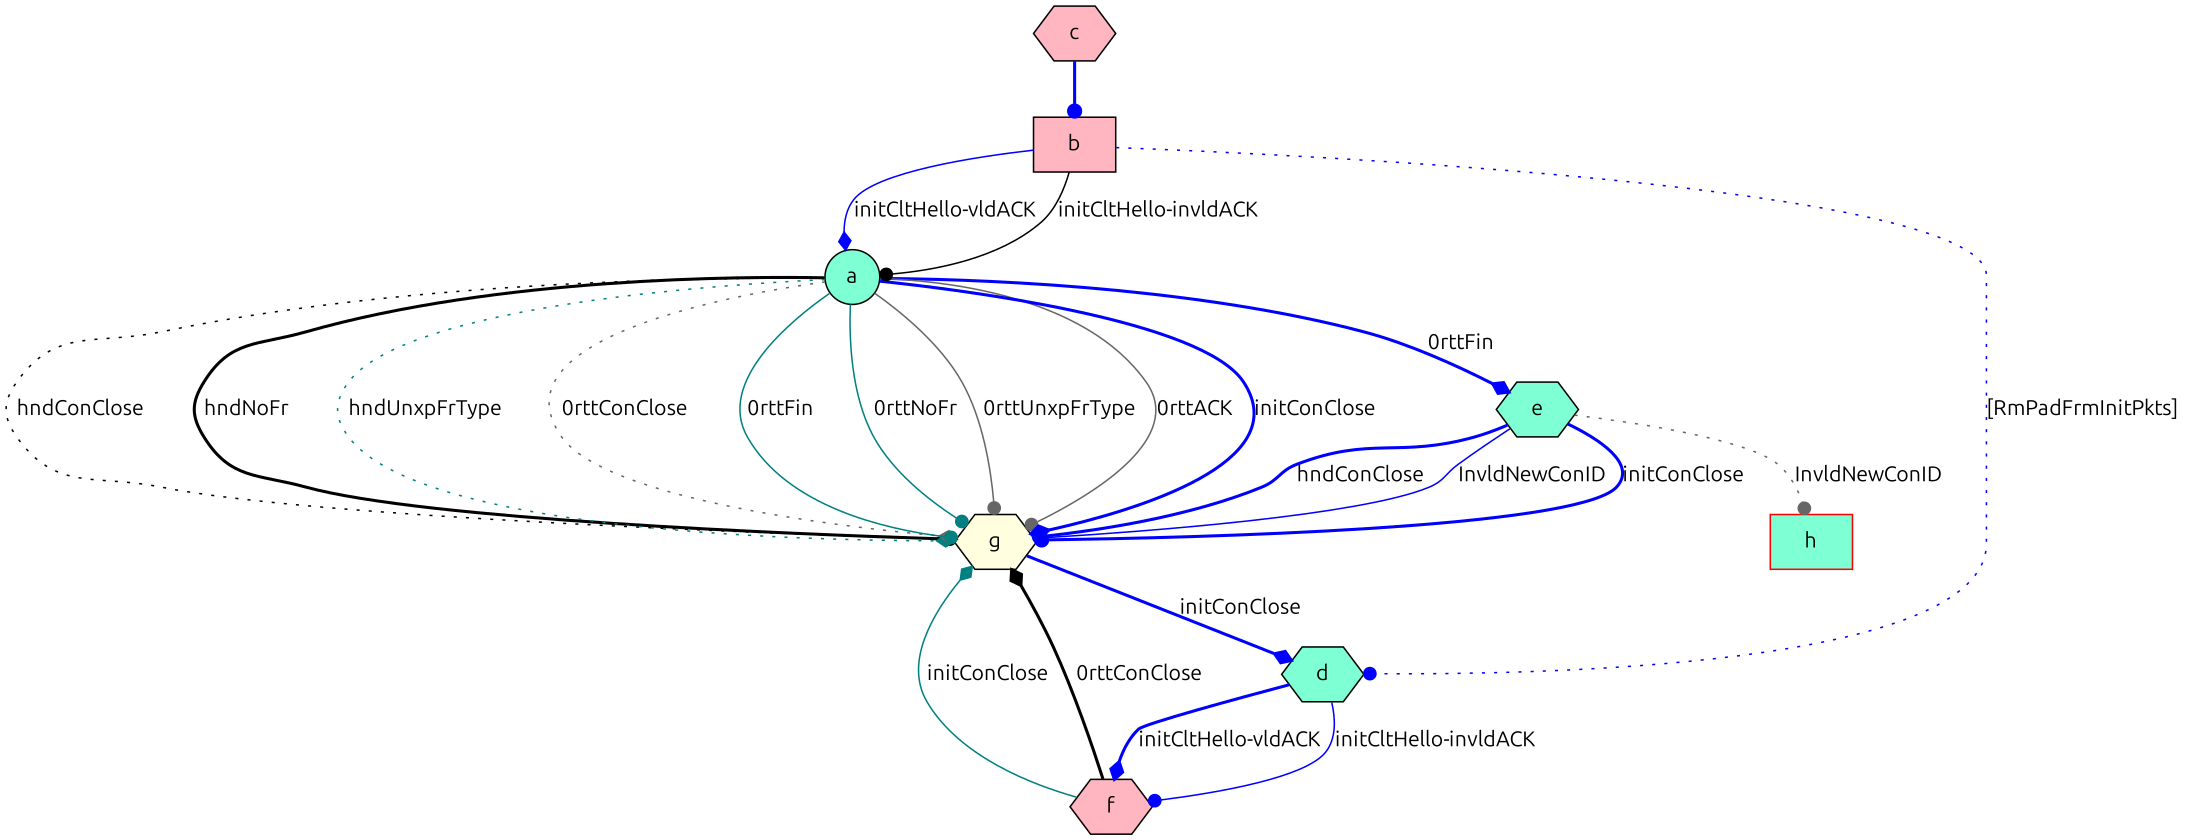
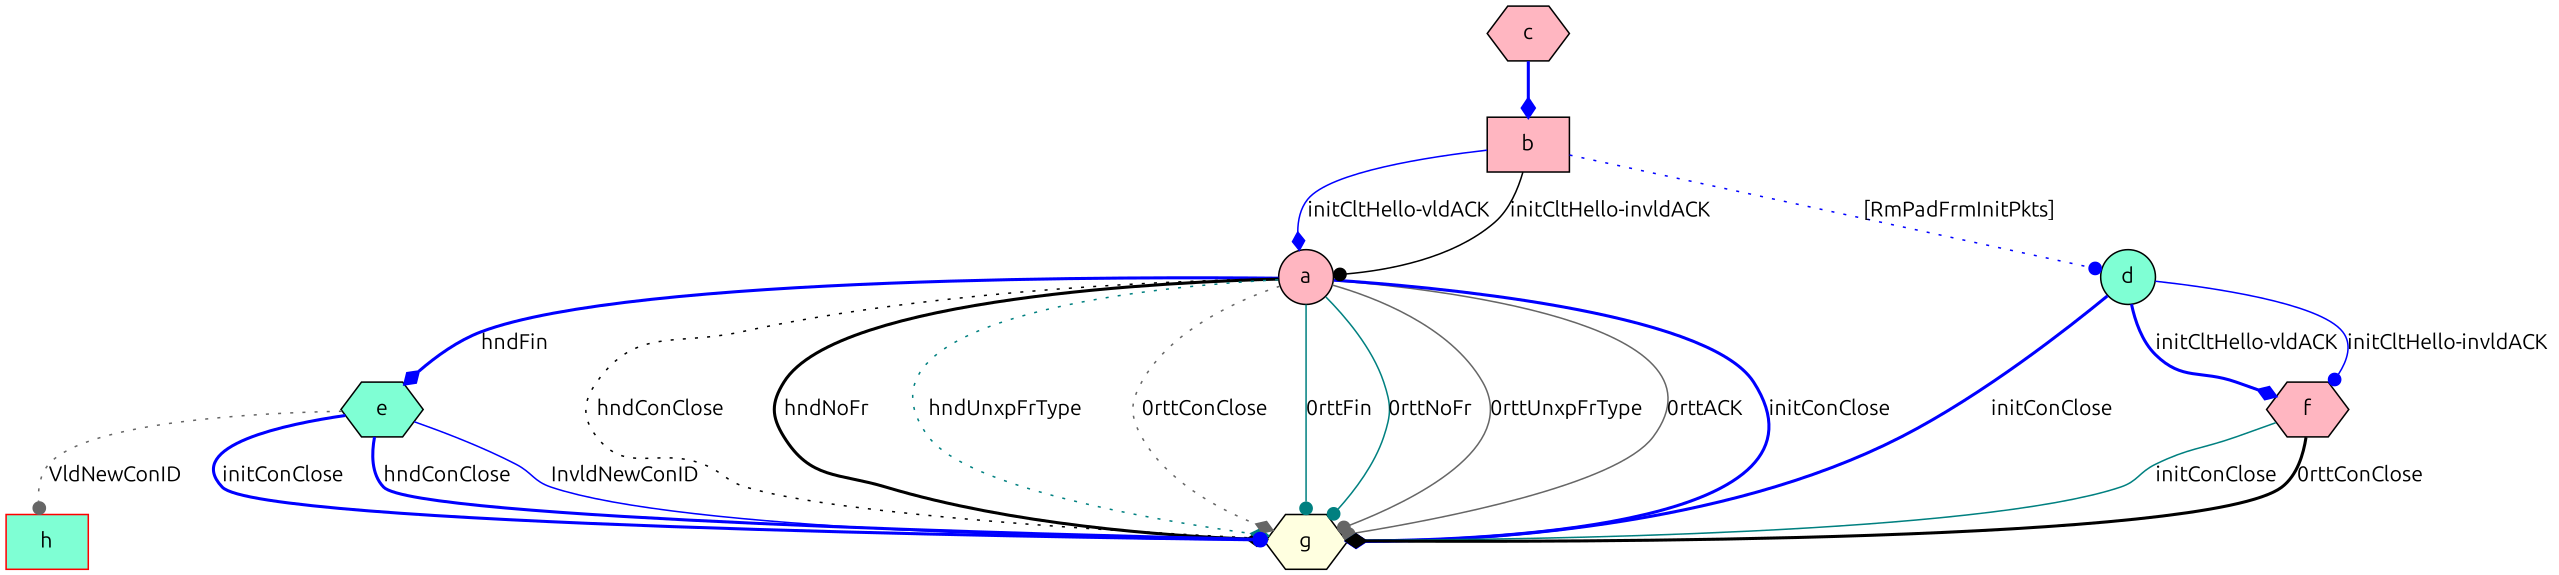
edge "c" -> "b": arrowhead dot -> diamond
node "a": fillcolor aquamarine -> lightpink
edge "a" -> "e": label "0rttFin " -> "hndFin "
edge "e" -> "h": label "InvldNewConID " -> "VldNewConID "
edge "g" -> "d": reversed
node "d": shape hexagon -> circle
